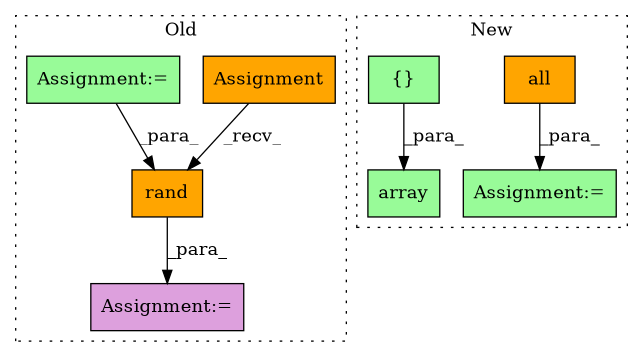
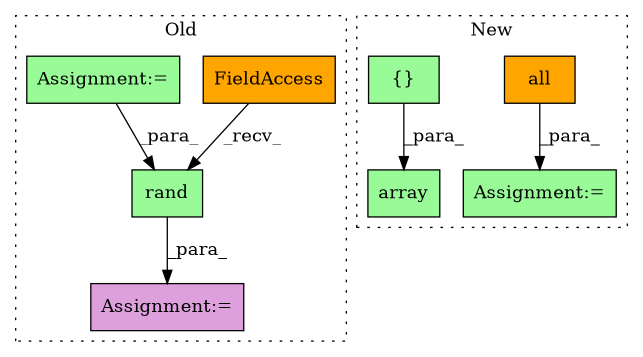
node "Assignment": label "Assignment" -> "FieldAccess"
node "rand": fillcolor orange -> palegreen
